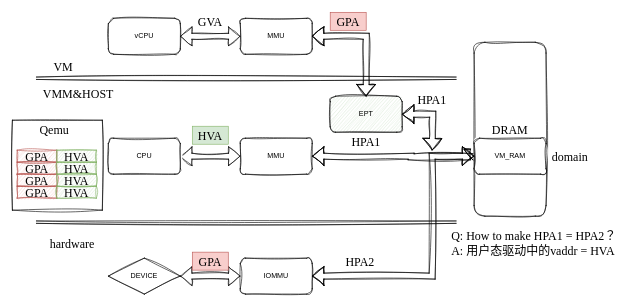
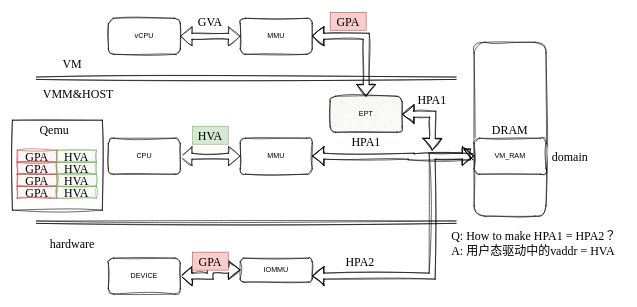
node "VM": moved (63, 66) -> (72, 63)
node "DEVICE": shape diamond -> rounded rectangle
node "IOMMU": size 72x36 -> 72x24
